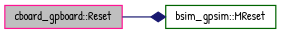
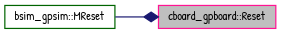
edge "cboard_gpboard::Reset" -> "bsim_gpsim::MReset": reversed
